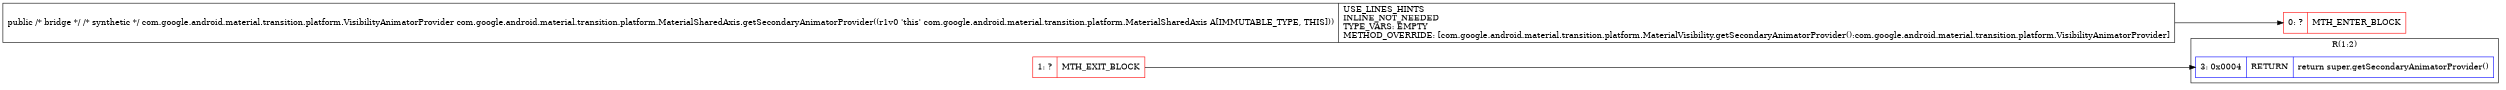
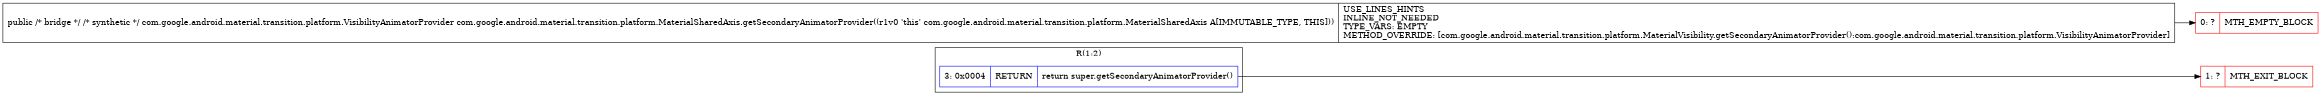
node "0: ?": text "MTH_ENTER_BLOCK" -> "MTH_EMPTY_BLOCK"
edge "1: ?" -> "3: 0x0004": reversed
